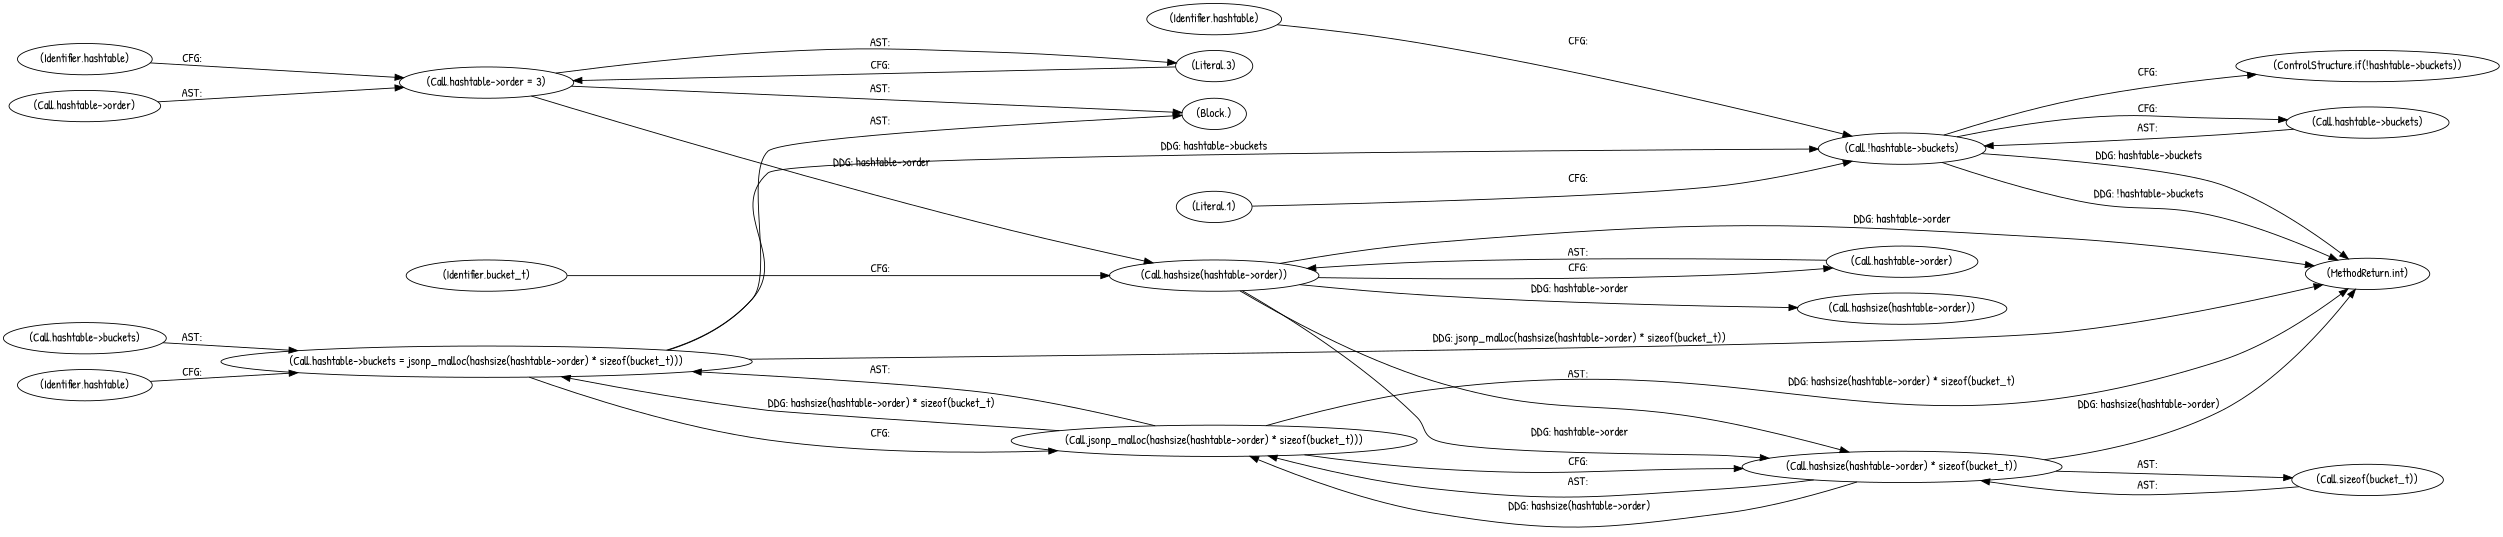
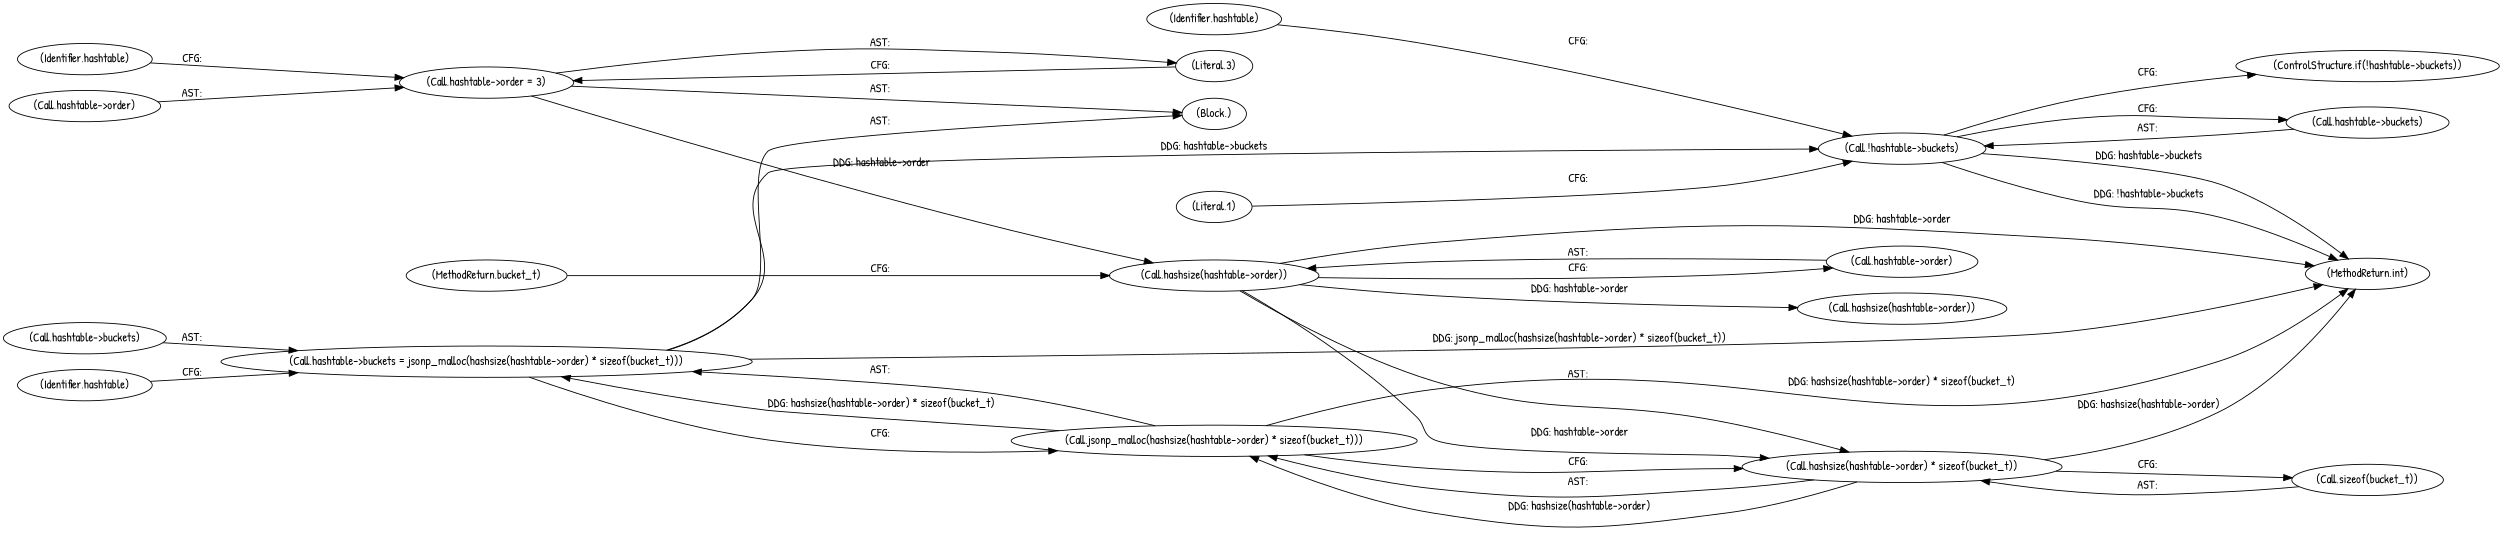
node "(Identifier,bucket_t)": label "(Identifier,bucket_t)" -> "(MethodReturn,bucket_t)"
edge "(Call,hashsize(hashtable->order) * sizeof(bucket_t))" -> "(Call,sizeof(bucket_t))": label "AST: " -> "CFG: "
